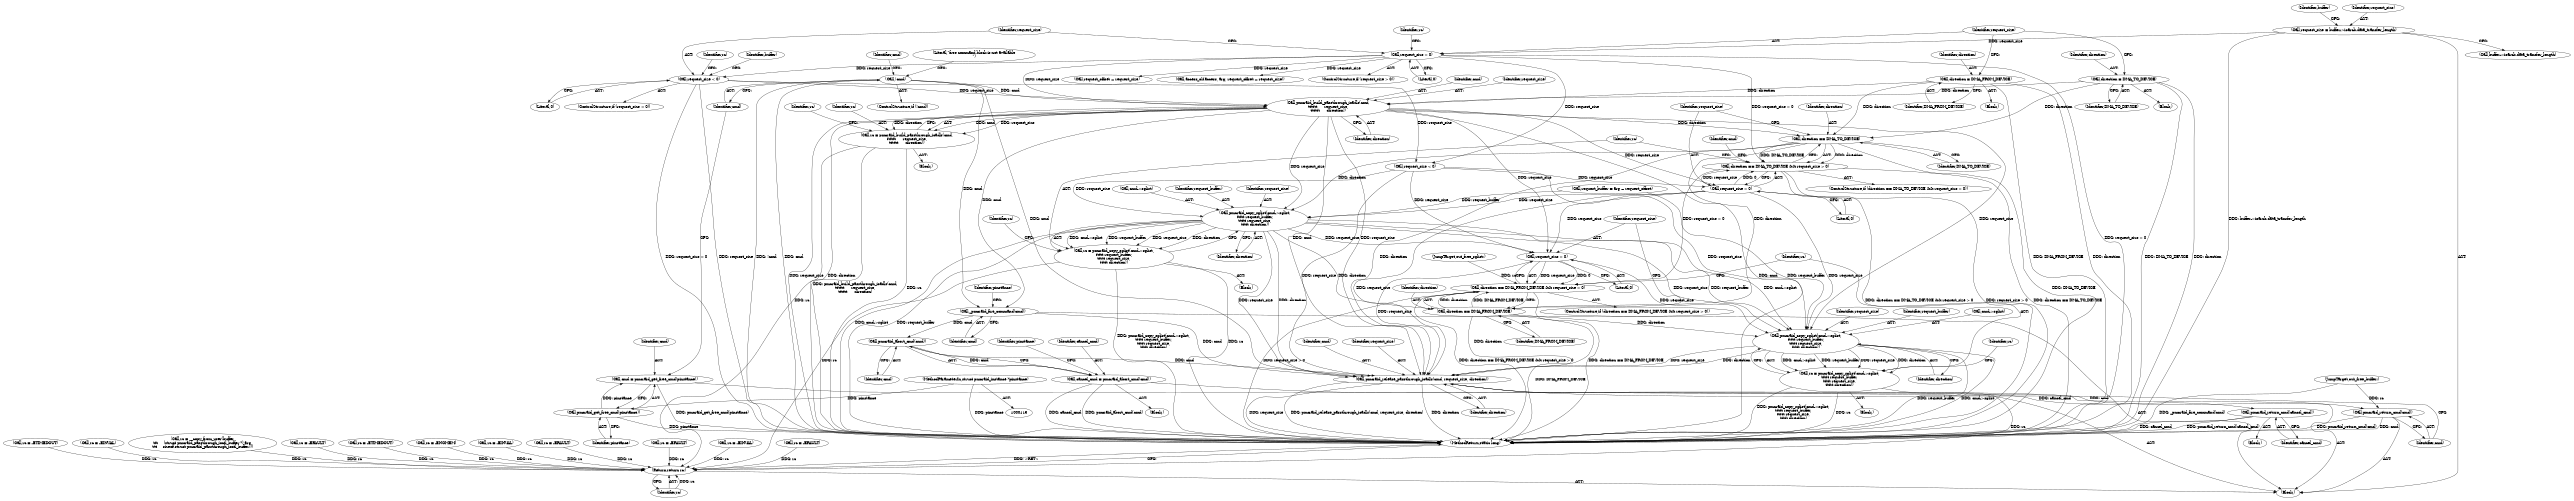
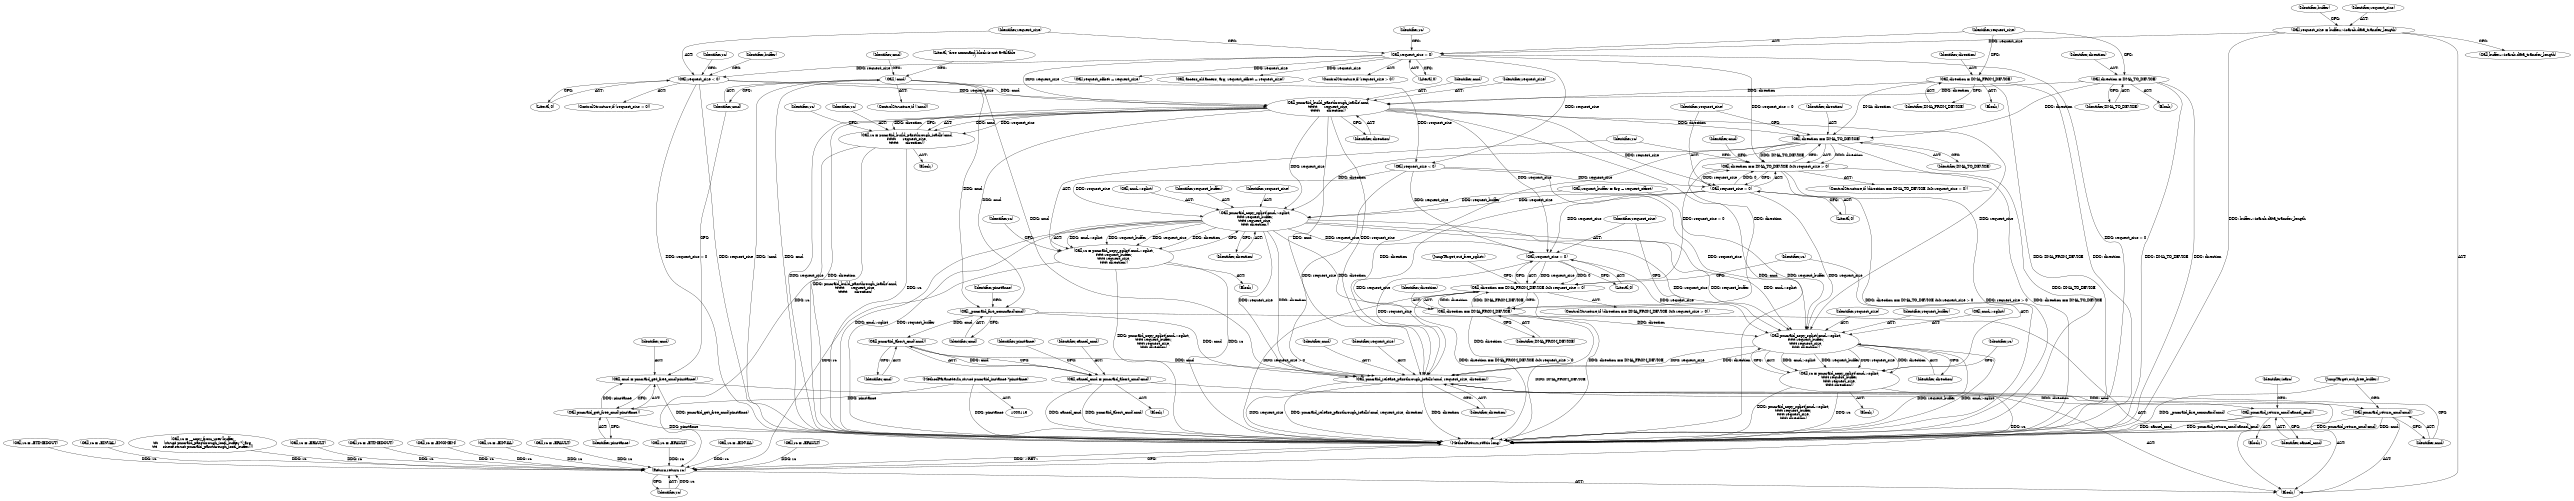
edge "(Call,direction = DMA_FROM_DEVICE)" -> "(Call,direction == DMA_TO_DEVICE)": label "DDG: direction" -> "DMA: direction"
edge "(JumpTarget,out_free_sglist:)" -> "(Call,direction == DMA_FROM_DEVICE && request_size > 0)": label "DDG: rc" -> "CFG: "
node "(Identifier,ioasc)": added
edge "(Call,cancel_cmd = pmcraid_abort_cmd(cmd))" -> "(Call,pmcraid_return_cmd(cancel_cmd))": label "DDG: cancel_cmd" -> "DDG: direction"
edge "(JumpTarget,out_free_buffer:)" -> "(Call,pmcraid_return_cmd(cmd))": label "DDG: rc" -> "CFG: "
